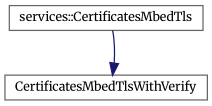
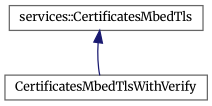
edge "services::CertificatesMbedTls" -> "CertificatesMbedTlsWithVerify": reversed
